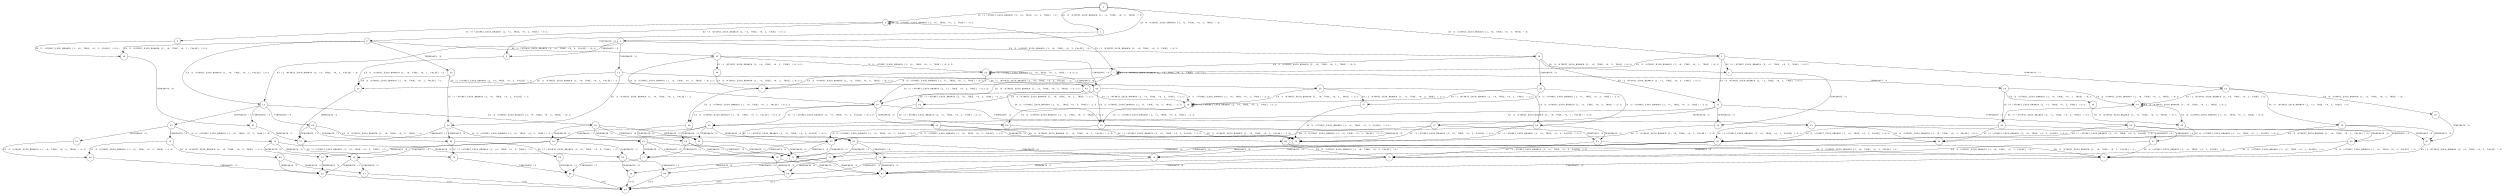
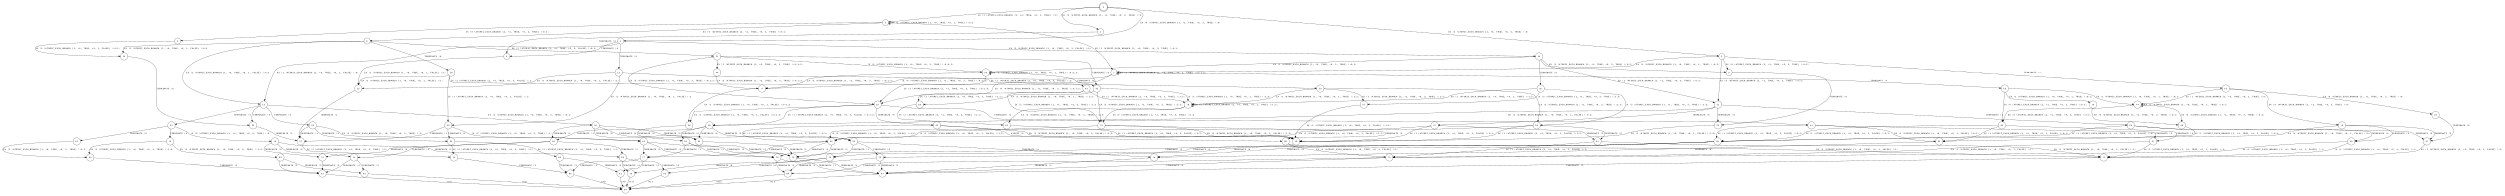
edge "42" -> "68": label "TERMINATE !2" -> "ATOMIC !2"
node "91": added
